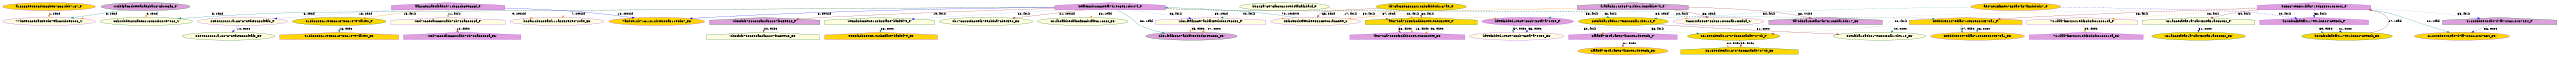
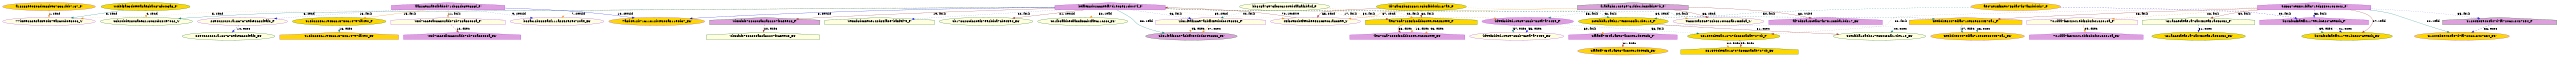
node "'04def5ac34be9ea2ae8ba0876fc4c6a8_P'": fillcolor plum -> gold
edge "'45f6c950bef99cb99532c5e031a83599_S'" -> "'befae58d02668e9fa7d1908e51cb047f_P'": color teal -> brown
edge "'aa826982ae4fbad0d714b632b6e9686d_P'" -> "'26940220201a18676739fc93682feaf0_P'": label "13: send" -> "13: fork"
edge "'aa826982ae4fbad0d714b632b6e9686d_P'" -> "'b68ac12b3835a4f111a2852929c720ae_F3'": color darkorange -> blue
node "'af7cd53a15cefb87f8751235ba1bd317_F3'": color darkgreen -> purple
edge "'b846f08f5a9ff4117991bce2c76995dc_F3'" -> "'925367c95501fda3719d8550c1034c42_P'": reversed
node "'0953f6d0359ce142d35fa0e7ba5f9f79_F3'": removed
